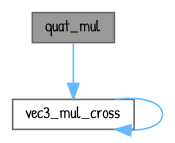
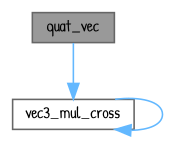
node "quat_mul": label "quat_mul" -> "quat_vec"
